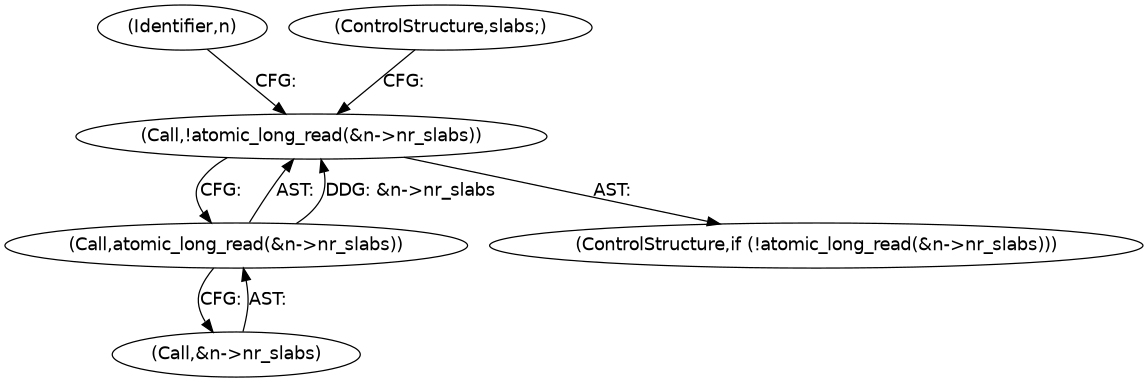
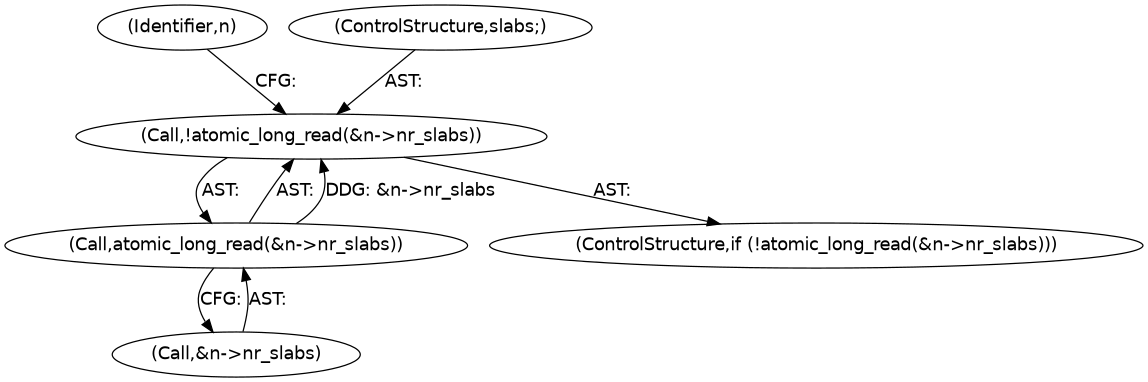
edge "(ControlStructure,slabs;)" -> "(Call,!atomic_long_read(&n->nr_slabs))": label "CFG: " -> "AST: "
edge "(Call,!atomic_long_read(&n->nr_slabs))" -> "(Call,atomic_long_read(&n->nr_slabs))": label "CFG: " -> "AST: "
